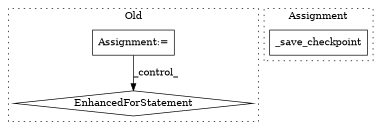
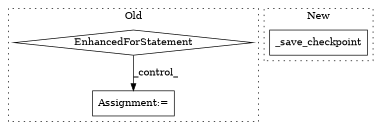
cluster "Assignment": label "Assignment" -> "New"
edge "Assignment:=" -> "EnhancedForStatement": reversed
